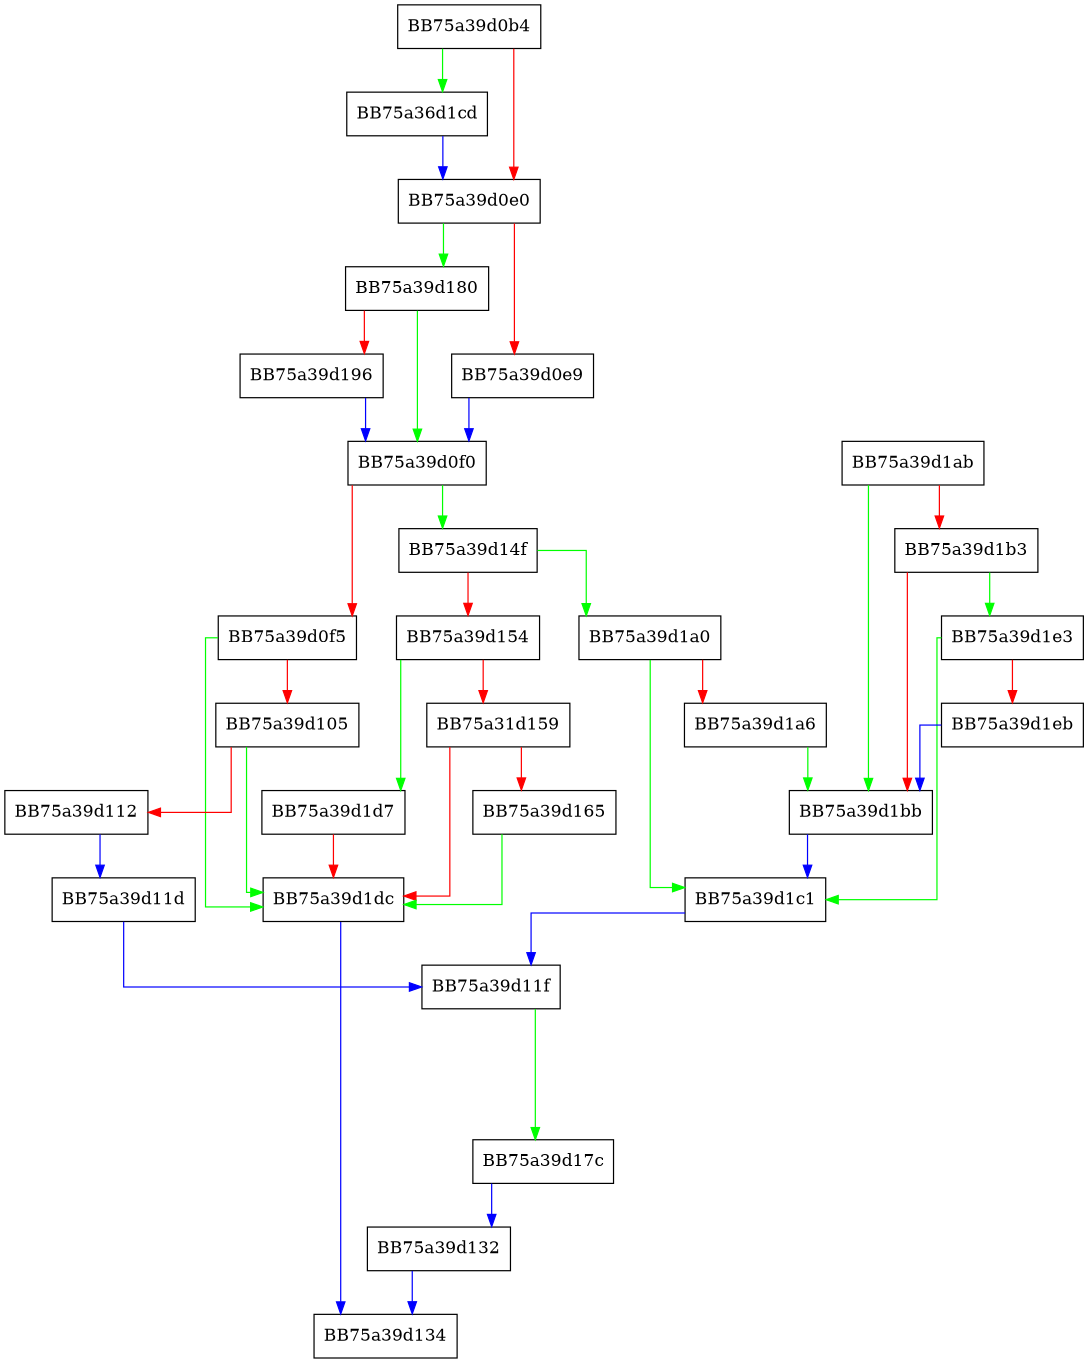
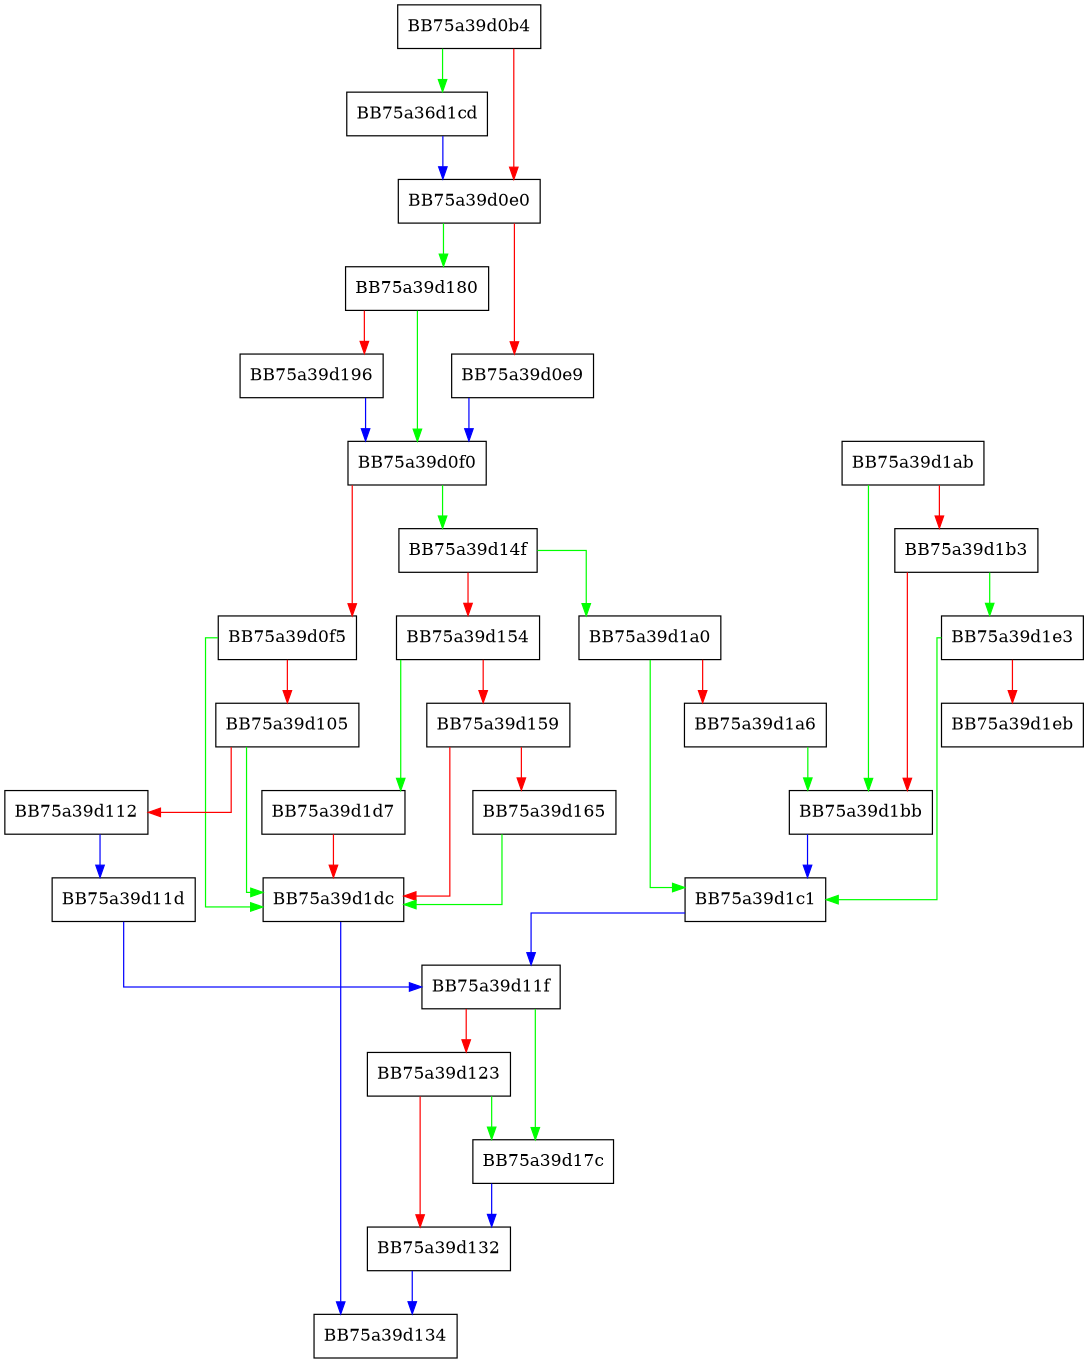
node "BB75a31d159": label "BB75a31d159" -> "BB75a39d159"
edge "BB75a39d1eb" -> "BB75a39d1bb": removed
node "BB75a39d123": added
